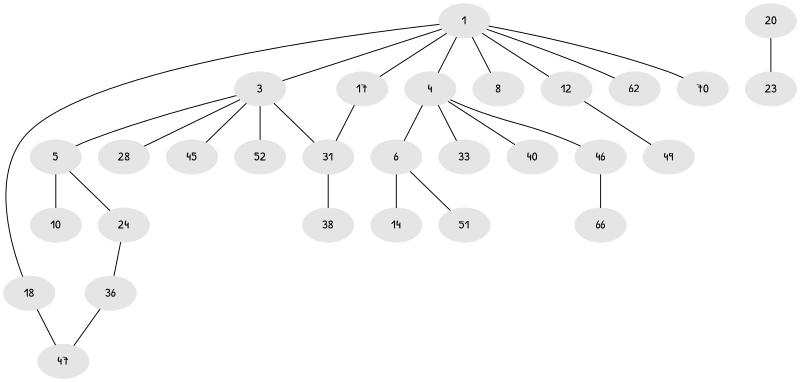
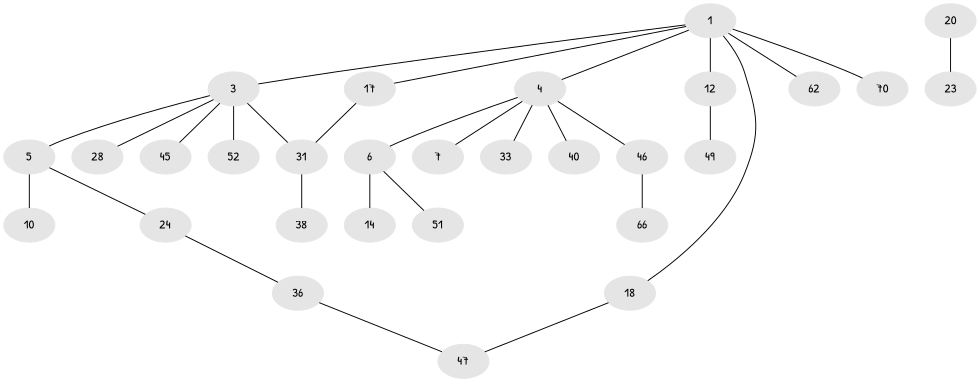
node "8": removed
node "7": added
